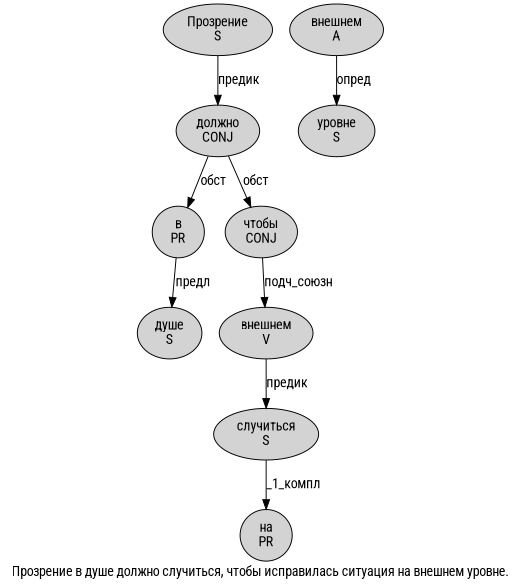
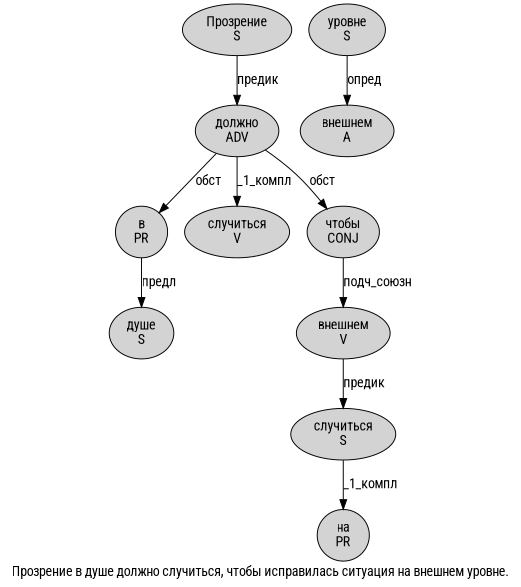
edge "внешнем A" -> "уровне S": reversed
node "должно CONJ": label "должно CONJ" -> "должно ADV"
node "случиться V": added
